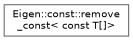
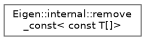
node "Eigen::const::remove _const< const T[]>": label "Eigen::const::remove _const< const T[]>" -> "Eigen::internal::remove _const< const T[]>"
